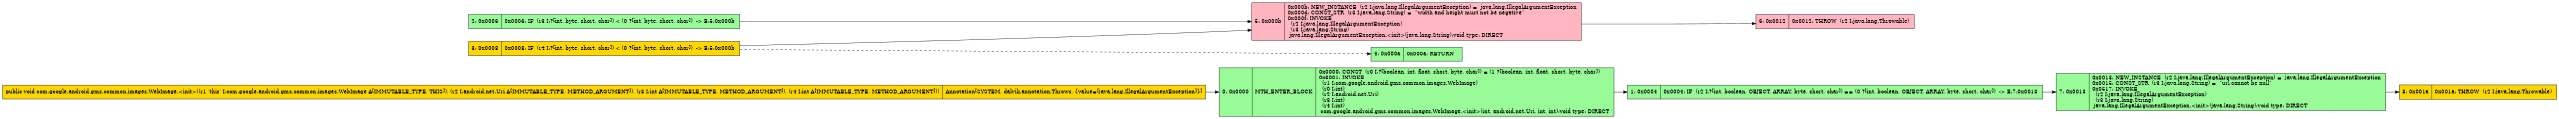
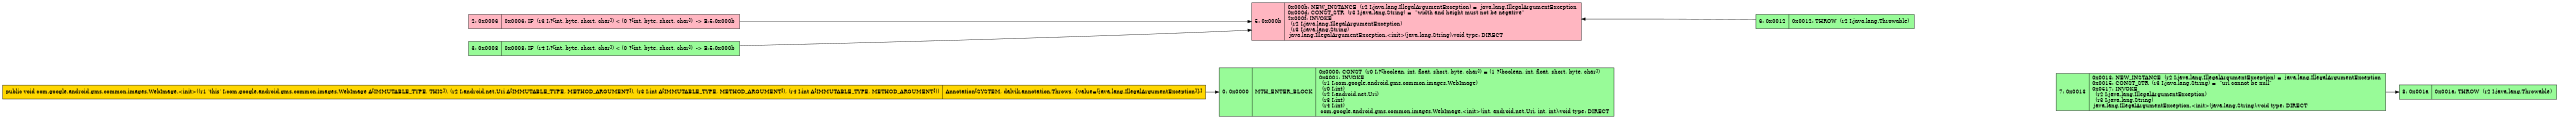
node "5: 0x000b": text "0x000f: INVOKE" -> "2x000f: INVOKE"
node "2: 0x0006": fillcolor palegreen -> lightpink
node "6: 0x0012": fillcolor lightpink -> palegreen
edge "5: 0x000b" -> "6: 0x0012": reversed
node "3: 0x0008": fillcolor gold -> palegreen
node "4: 0x000a": removed
node "1: 0x0004": removed
node "8: 0x001a": fillcolor gold -> palegreen
